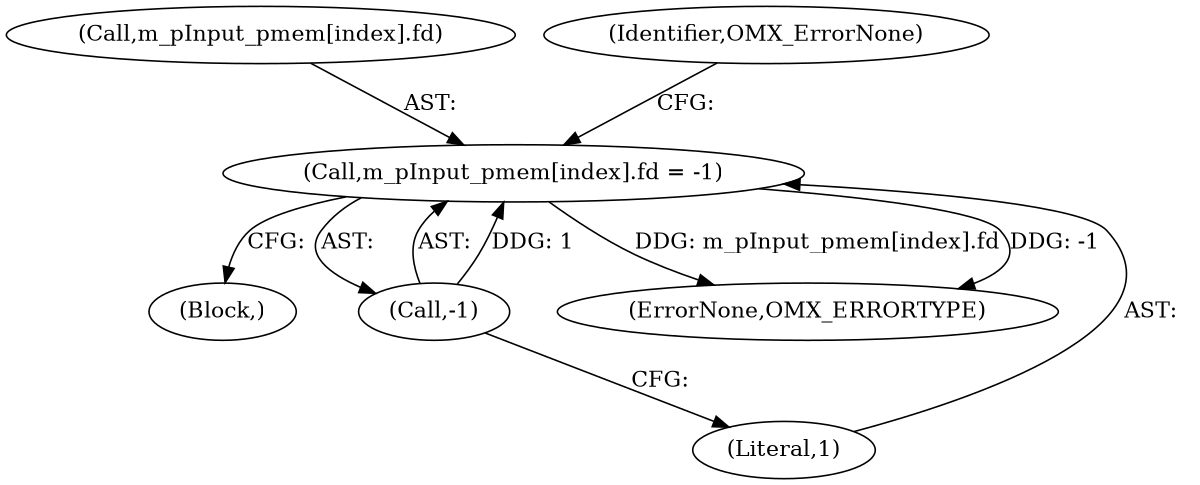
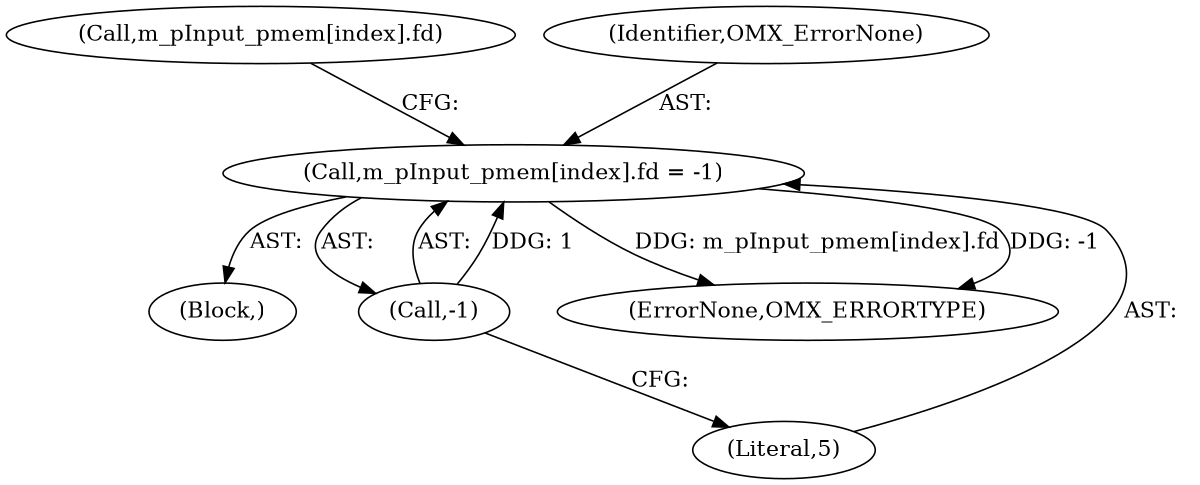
edge "(Call,m_pInput_pmem[index].fd)" -> "(Call,m_pInput_pmem[index].fd = -1)": label "AST: " -> "CFG: "
edge "(Identifier,OMX_ErrorNone)" -> "(Call,m_pInput_pmem[index].fd = -1)": label "CFG: " -> "AST: "
edge "(Call,m_pInput_pmem[index].fd = -1)" -> "(Block,)": label "CFG: " -> "AST: "
node "(Literal,1)": label "(Literal,1)" -> "(Literal,5)"
